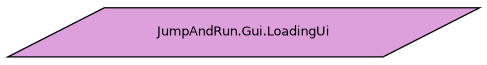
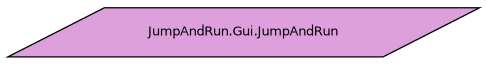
node "JumpAndRun.Gui.LoadingUi": label "JumpAndRun.Gui.LoadingUi" -> "JumpAndRun.Gui.JumpAndRun"
